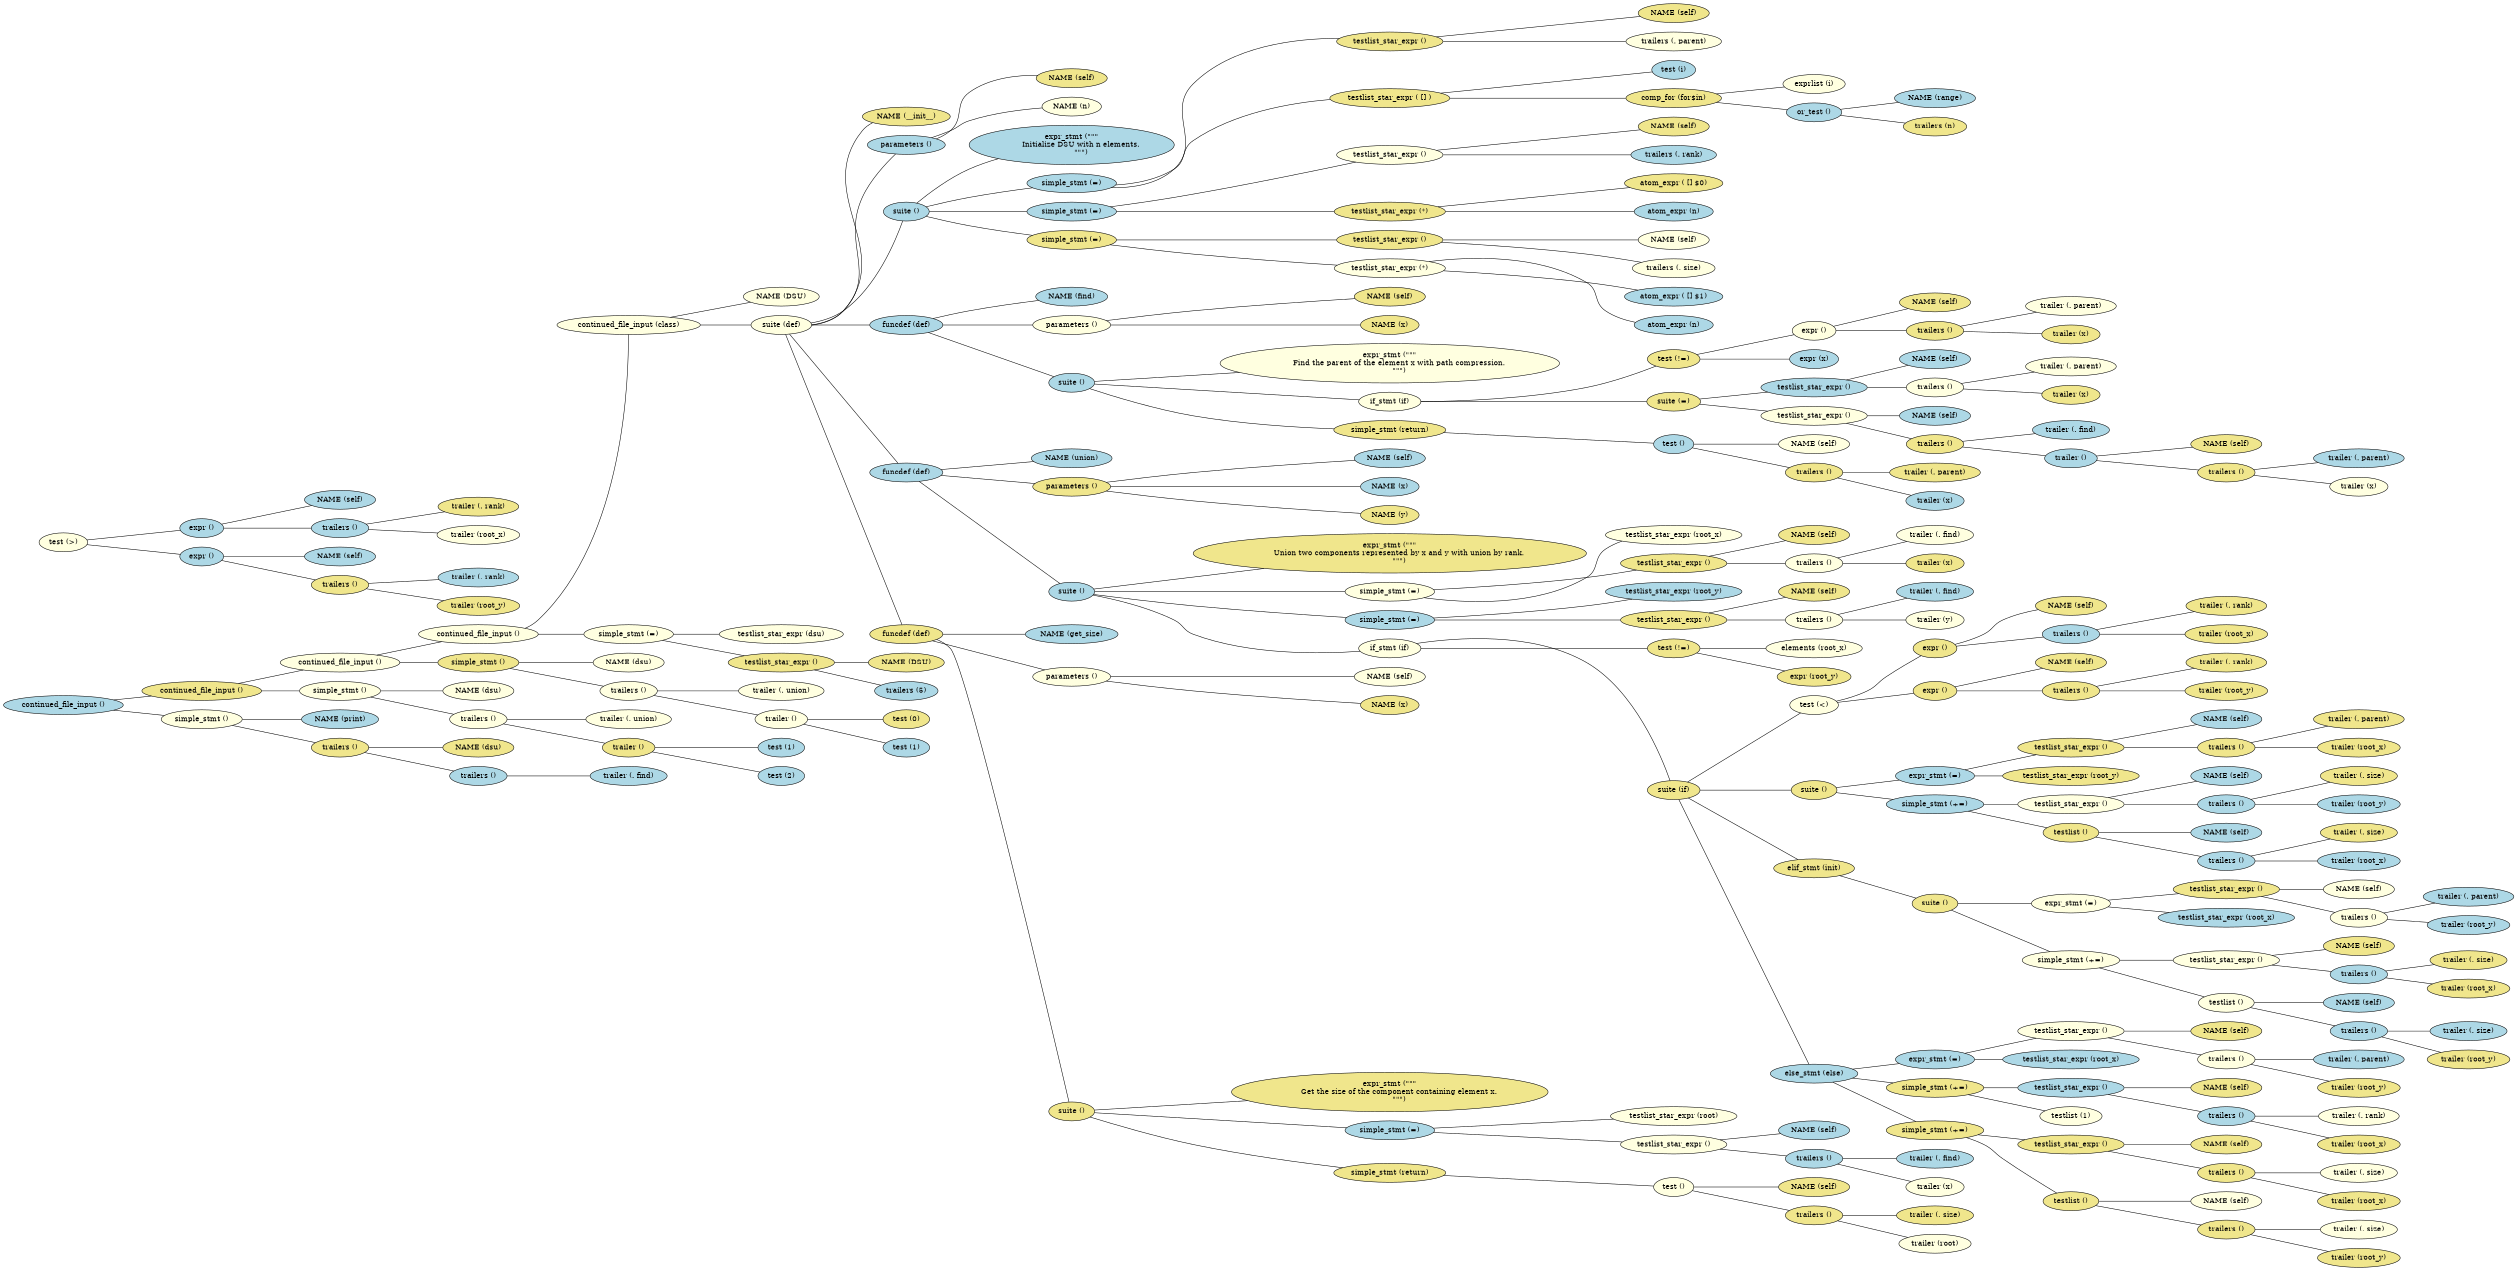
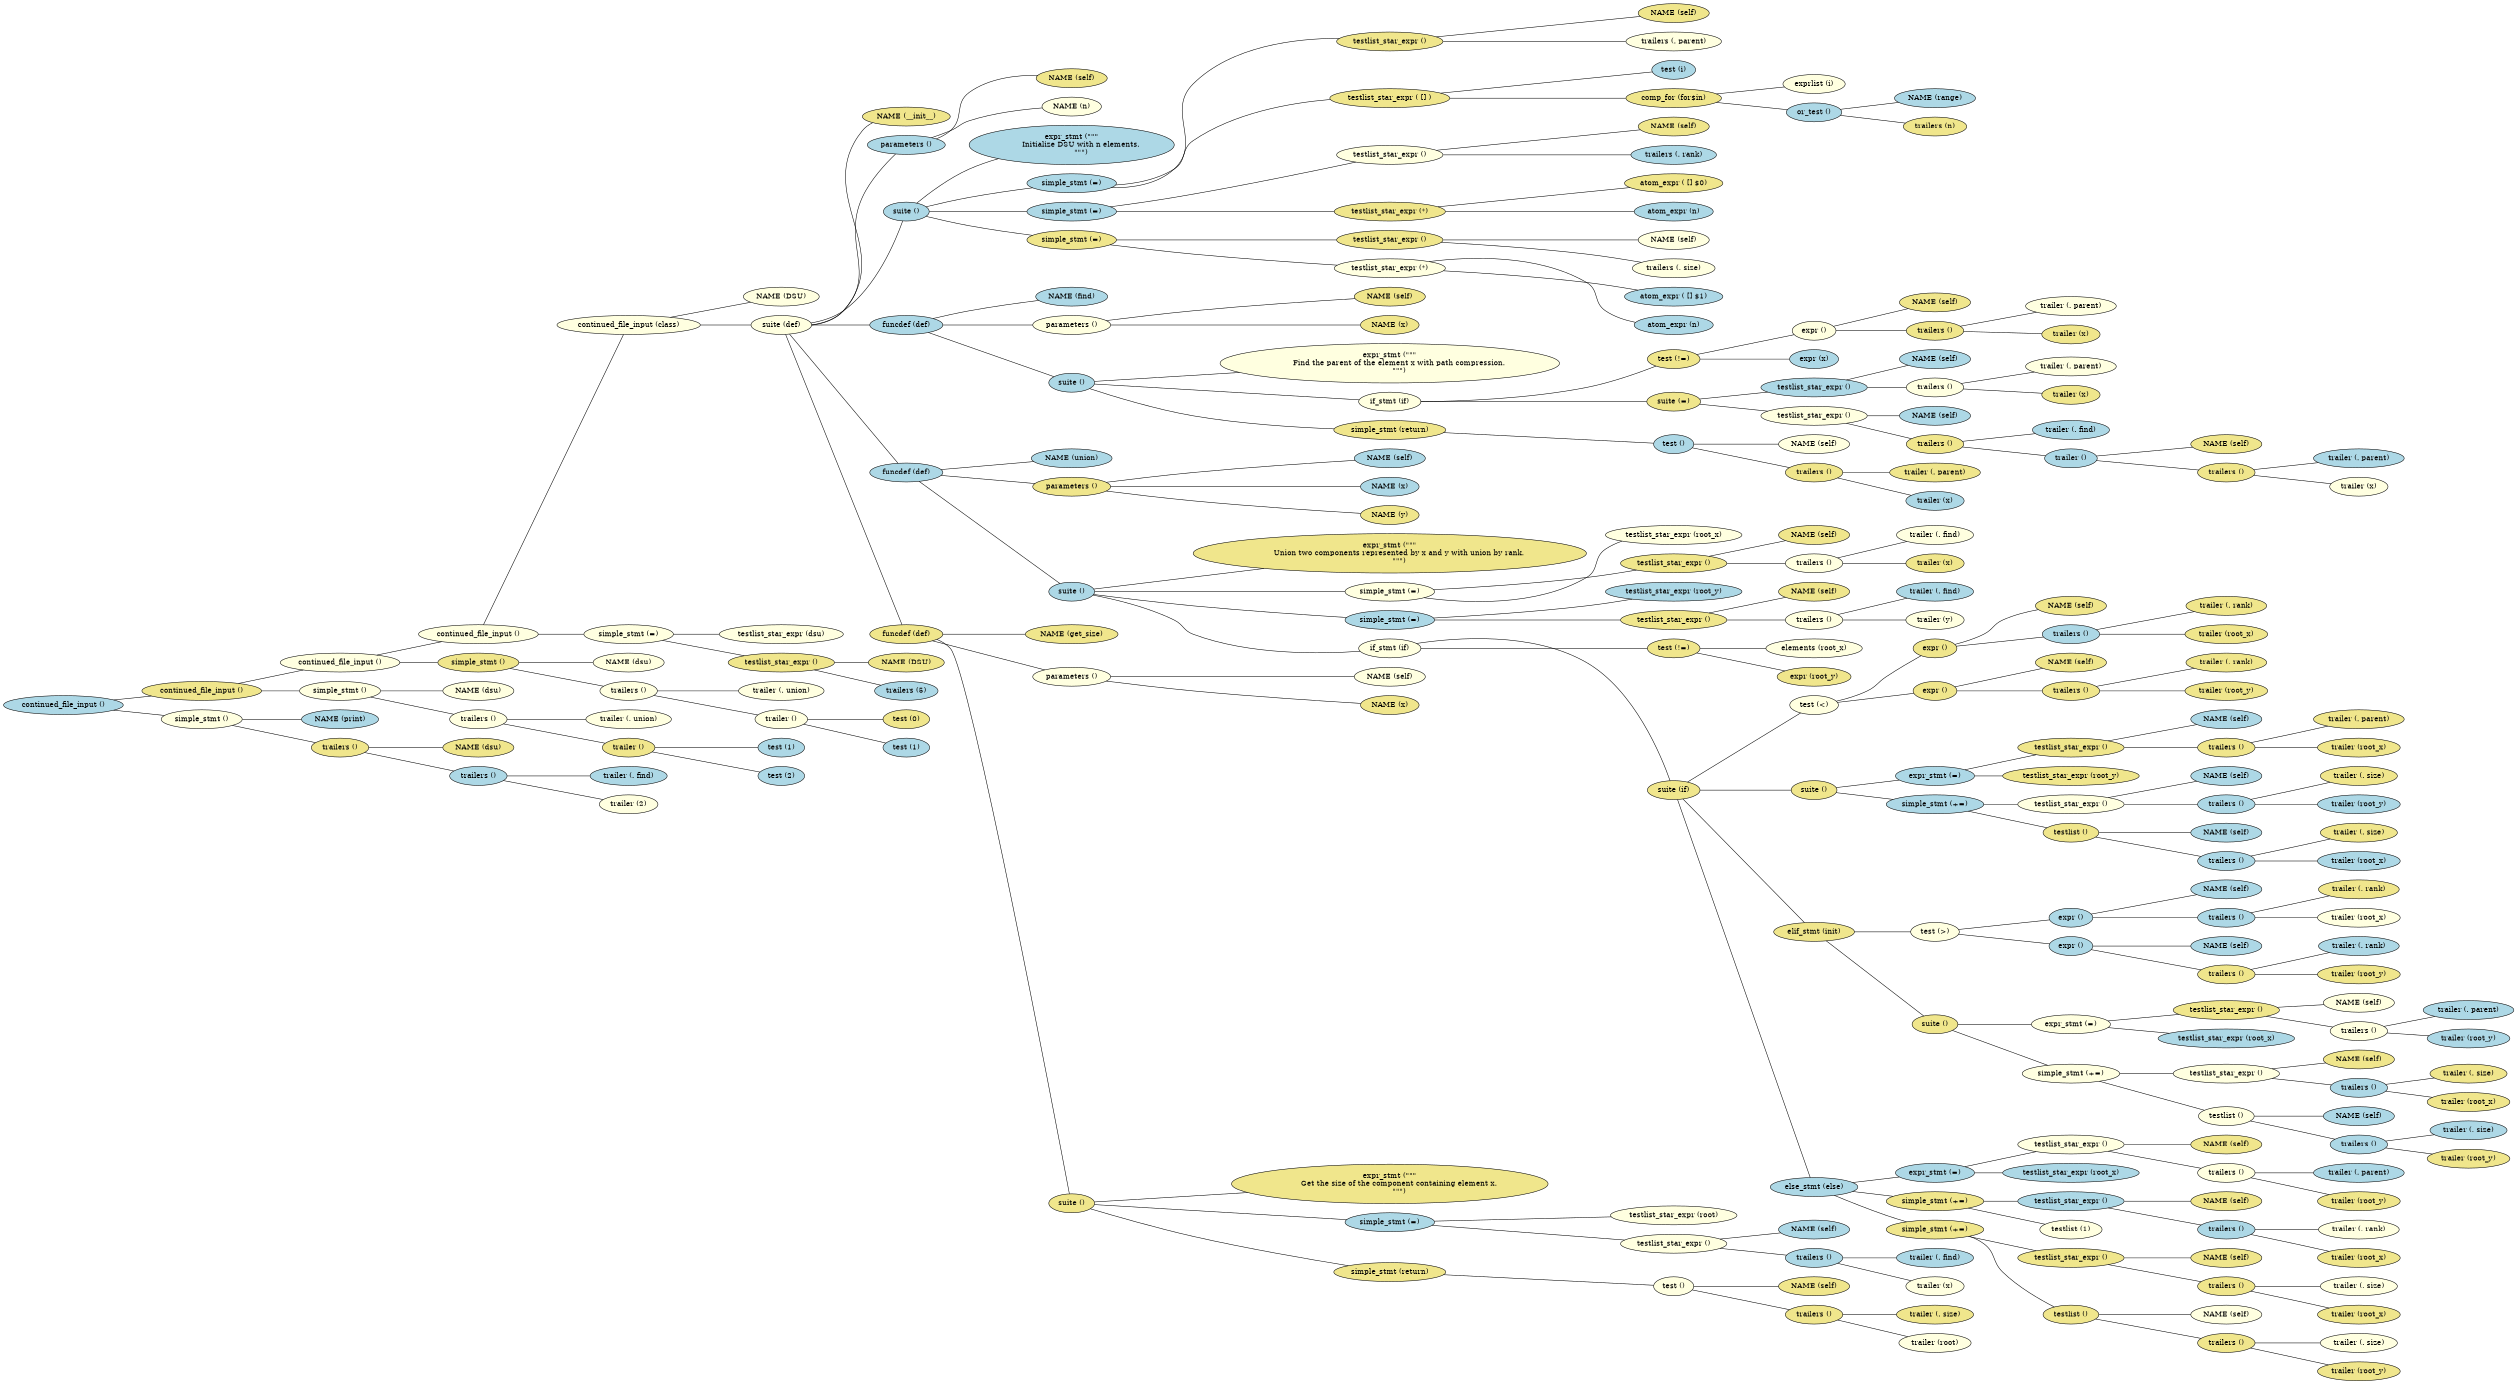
node "NAME (get_size)": fillcolor lightblue -> khaki
node "trailer (2)": added
edge "elif_stmt (init)" -- "test (>)": added
